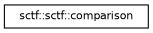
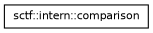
node "sctf::sctf::comparison": label "sctf::sctf::comparison" -> "sctf::intern::comparison"
